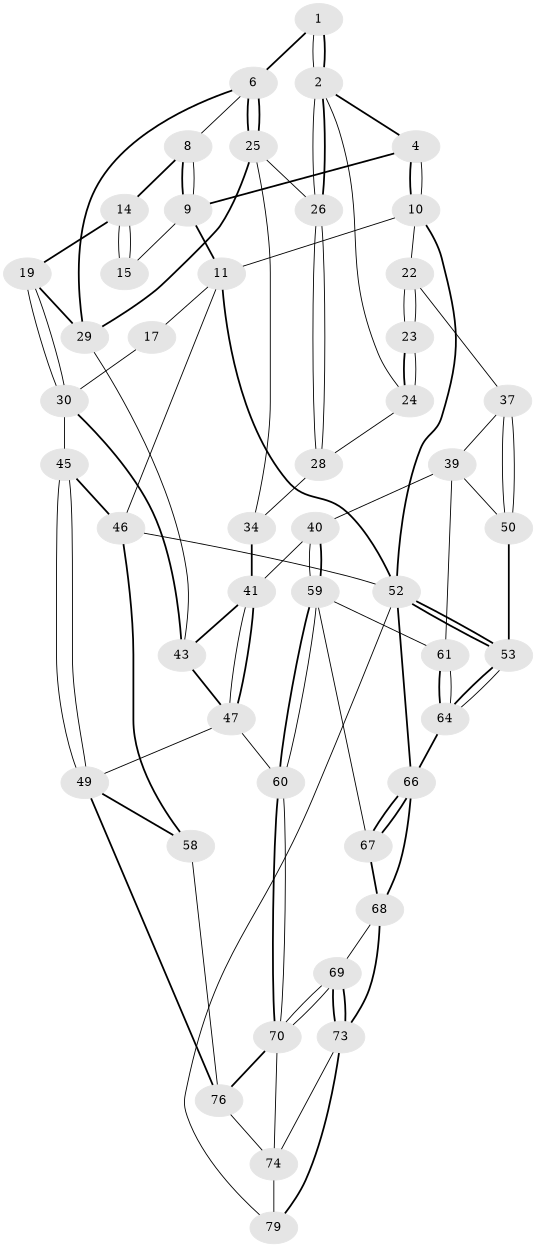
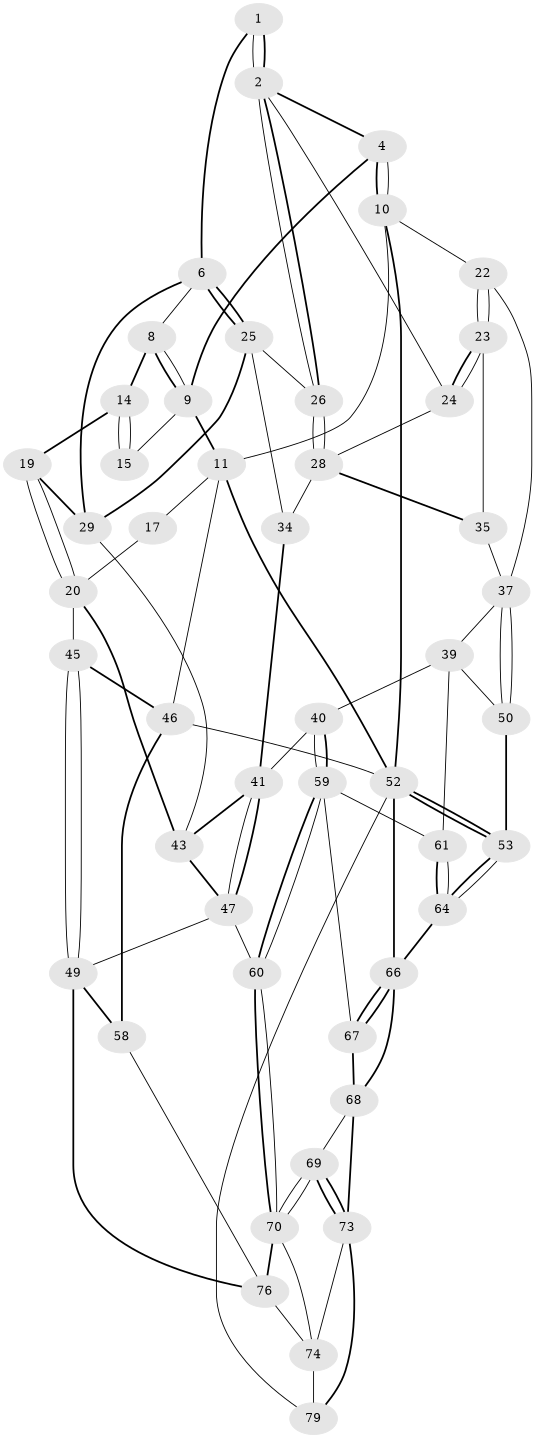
node "30": label "30" -> "20"
node "35": added
